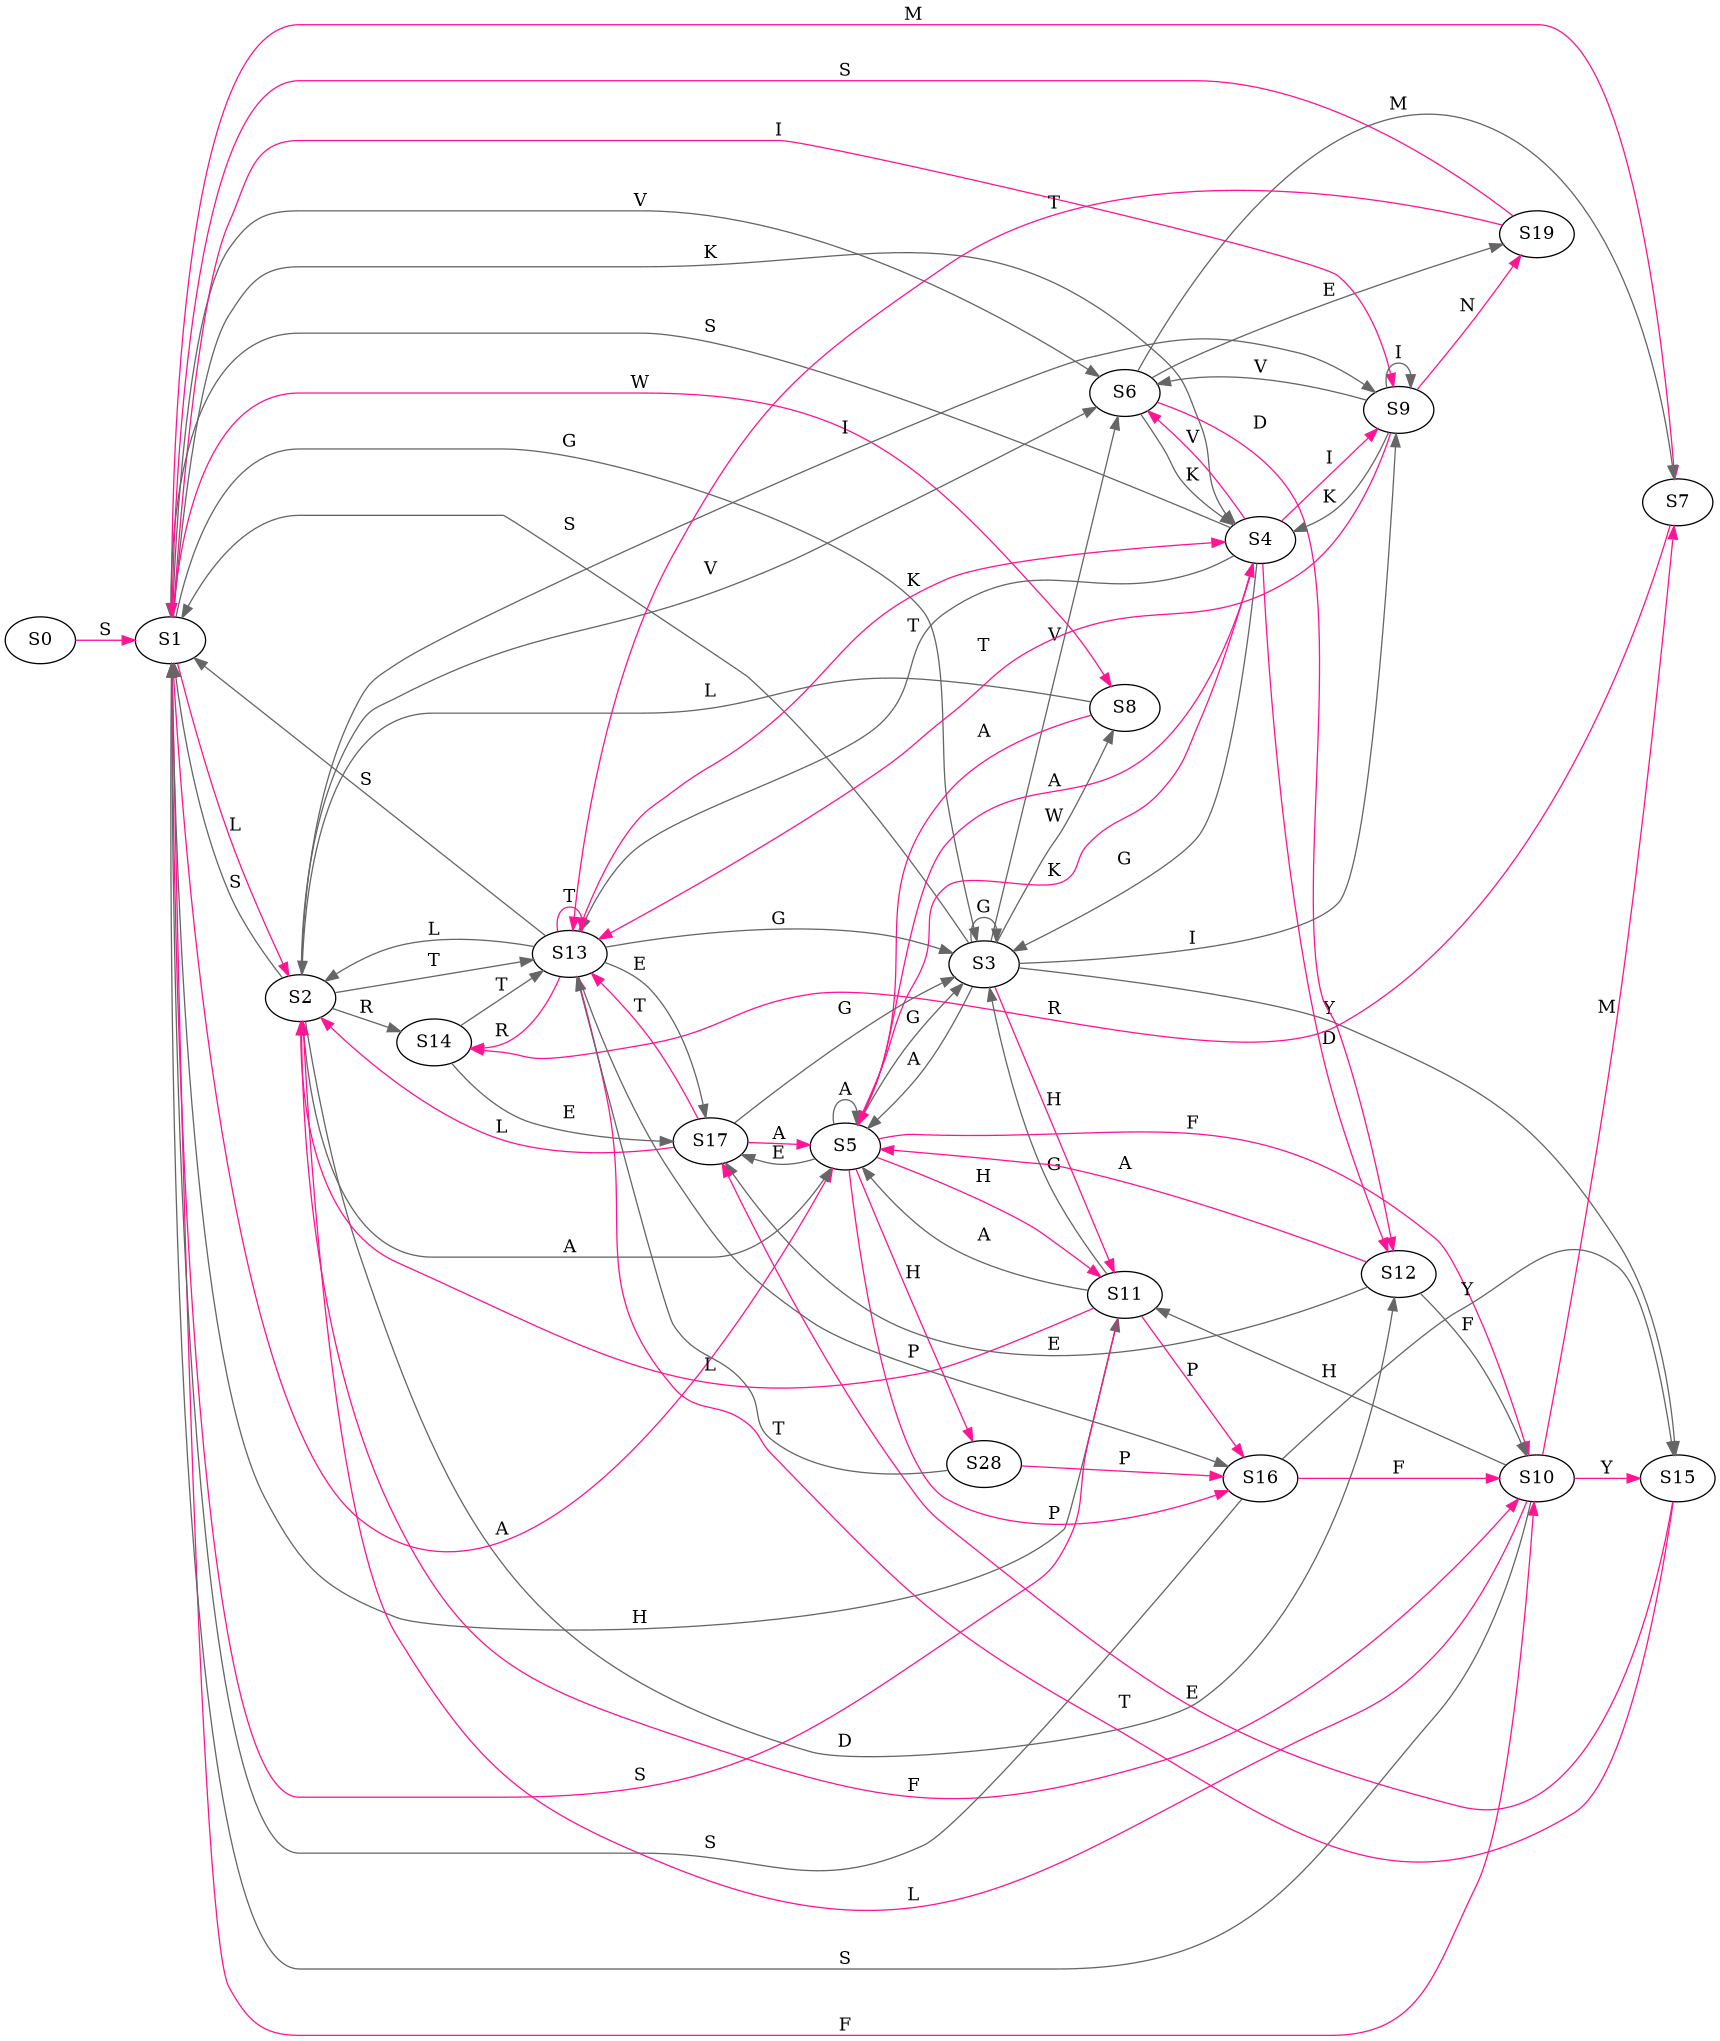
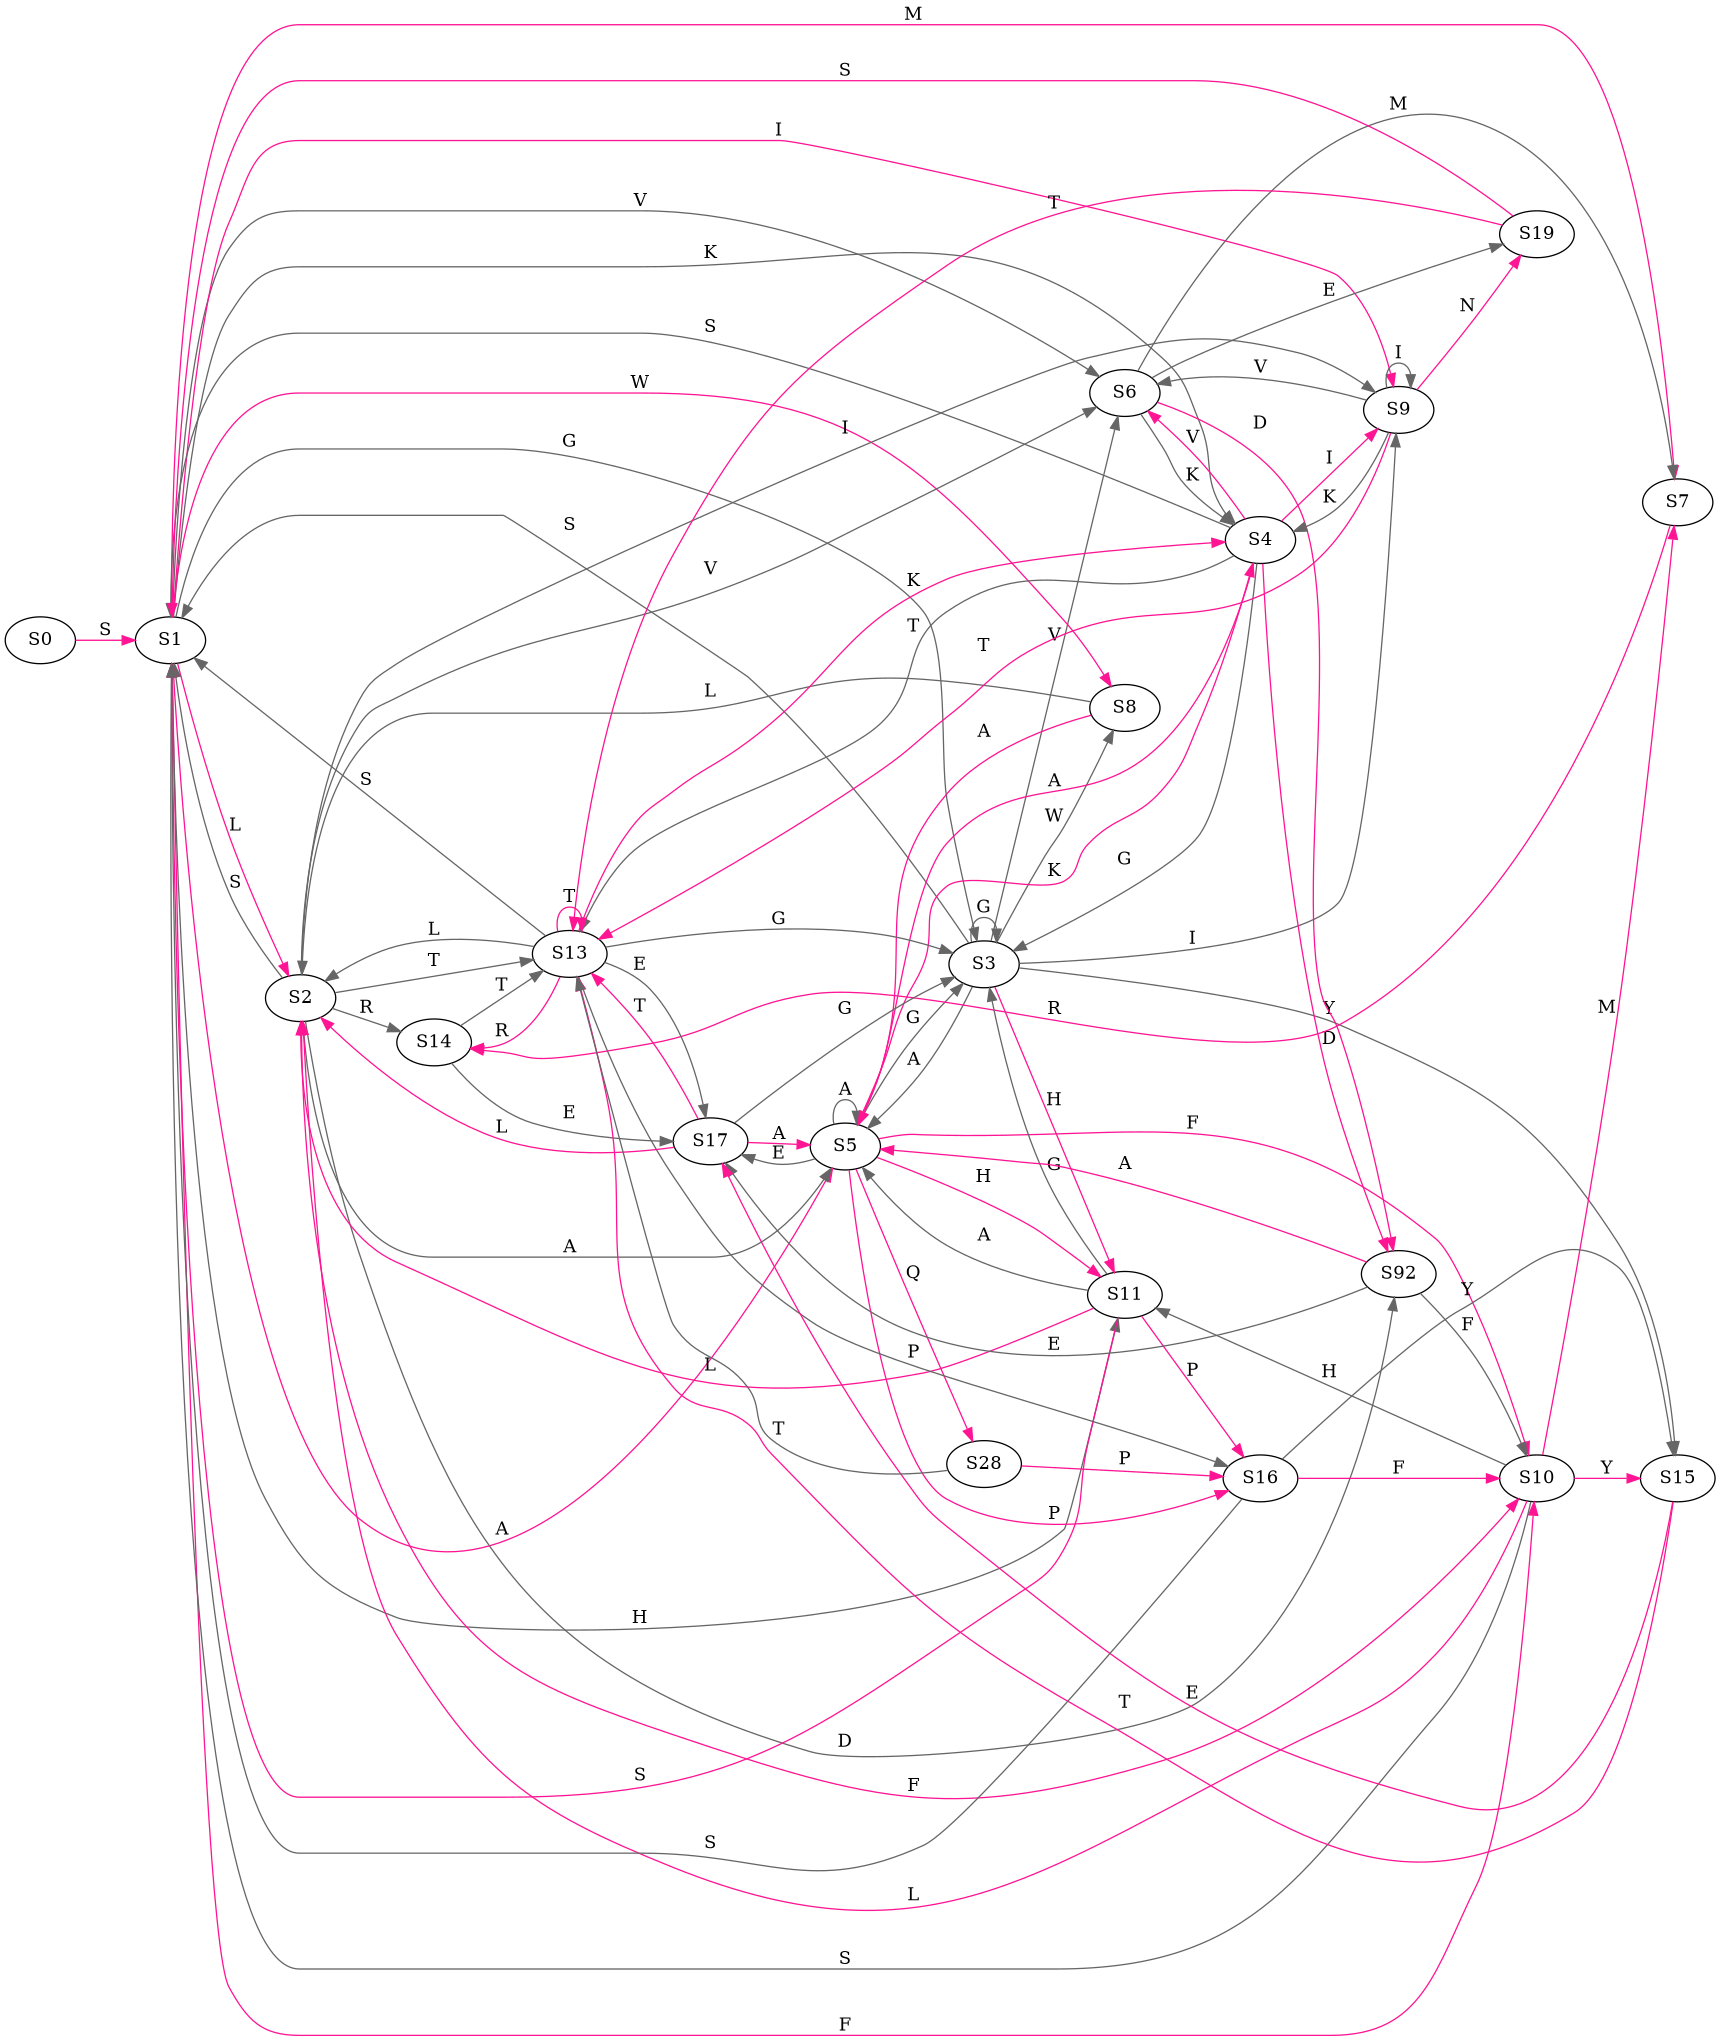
edge "S5" -> "S28": label "H" -> "Q"
node "S12": label "S12" -> "S92"
